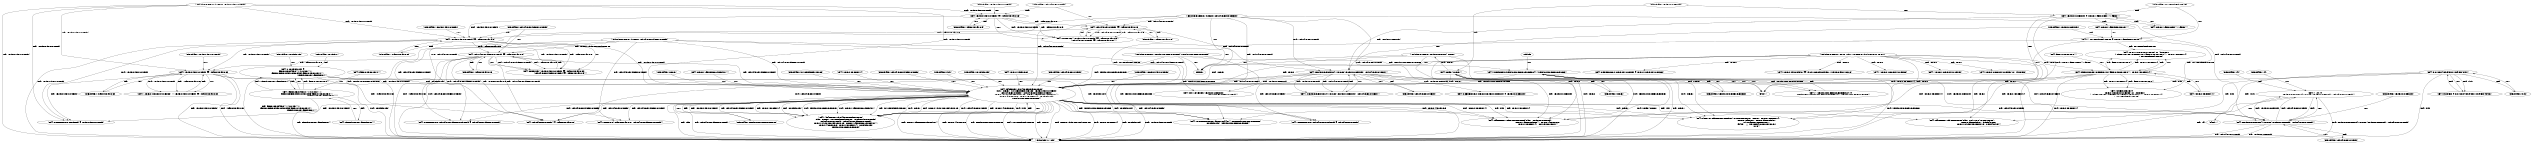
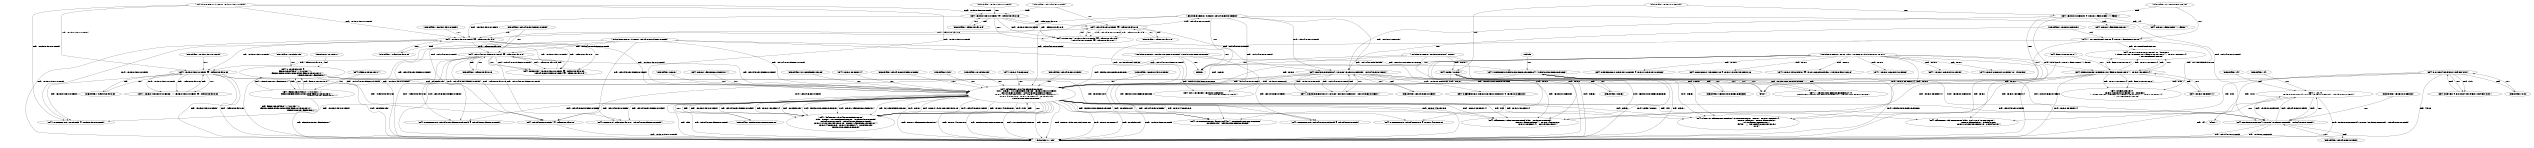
edge "(MethodParameterIn,int32_t main_frame_storage_id)" -> "(Call,main_frame_route_id == MSG_ROUTING_NONE)": reversed
edge "(Call,opener->GetProcess()->GetID())" -> "(Call,render_process_id = opener->GetProcess()->GetID())": removed, label "AST:"
edge "(Call,render_process_id = opener->GetProcess()->GetID())" -> "(Call,opener->GetProcess()->GetID())": label "CFG: " -> "DDG: rfh"
edge "(Call,opener->GetSiteInstance())" -> "(Call,* source_site_instance = opener->GetSiteInstance())": removed, label "AST:"
edge "(MethodParameterIn,int32_t main_frame_widget_route_id)" -> "(Call,main_frame_widget_route_id == MSG_ROUTING_NONE)": label "DDG: params.window_container_type" -> "DDG: main_frame_widget_route_id"
node "(Identifier,partition)": label "(Identifier,partition)" -> "(GetSiteURL,partition)"
edge "(MethodParameterIn,int32_t main_frame_storage_id)" -> "(Call,main_frame_route_id != MSG_ROUTING_NONE)": label "NONE: main_frame_route_id" -> "DDG: main_frame_route_id"
edge "(MethodParameterIn,int32_t main_frame_storage_id)" -> "(MethodReturn,void)": label "DDG: main_frame_route_id" -> "DDG: main_frame_target_id"
edge "(Call,DCHECK(opener))" -> "(MethodParameterIn,RenderFrameHost* opener)": reversed
node "(Call,params.site_name)": label "(Call,params.site_name)" -> "(Call,params.frame_name)"
node "(Call,open_params.user_gesture = params.mimic_user_gesture)": added
edge "(MethodParameterIn,int32_t main_frame_widget_route_id)" -> "(MethodReturn,void)": label "DDG: session_storage_namespace" -> "DDG: main_frame_widget_route_id"
edge "(Call,main_frame_widget_route_id == MSG_ROUTING_NONE)" -> "(Call,main_frame_route_id != MSG_ROUTING_NONE)": label "DDG: NONE_ROUTING_NONE" -> "DDG: MSG_ROUTING_NONE"
edge "(MethodParameterIn,RenderFrameHost* opener)" -> "(MethodReturn,void)": label "DDG: params" -> "DDG: opener"
node "(Call,is_guest = BrowserPluginGuest::IsGuest(false))": label "(Call,is_guest = BrowserPluginGuest::IsGuest(false))" -> "(Call,is_guest = BrowserPluginGuest::IsGuest(this))"
edge "(Call,BrowserPluginGuest::IsGuest(this))" -> "(MethodReturn,void)": label "DDG: this" -> "DDG: frame"
node "(Call,create_params.static_id = render_view_route_id)": label "(Call,create_params.static_id = render_view_route_id)" -> "(Call,create_params.routing_id = render_view_route_id)"
node "(Call,site_instance->GetSiteURL())": removed
node "(Call,create_params.main_frame_name = params.frame_name)": added
edge "(MethodParameterIn,int32_t render_view_route_id)" -> "(MethodReturn,void)": now "(Call,main_frame_route_id != MSG_ROUTING_NONE)" -> "(MethodReturn,void)"
